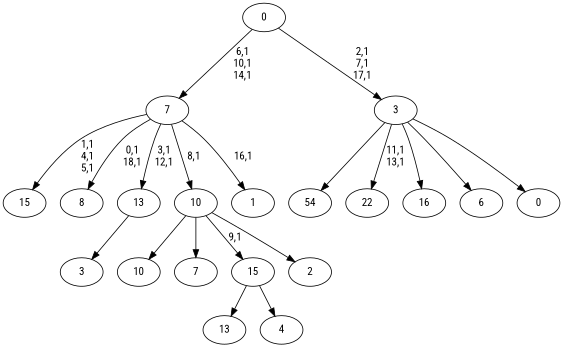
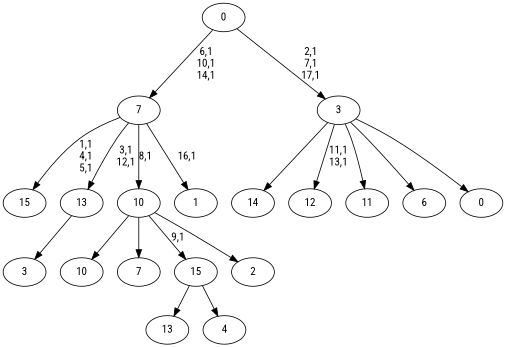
node "8": removed
node "54": label "54" -> "14"
node "22": label "22" -> "12"
node "16": label "16" -> "11"
